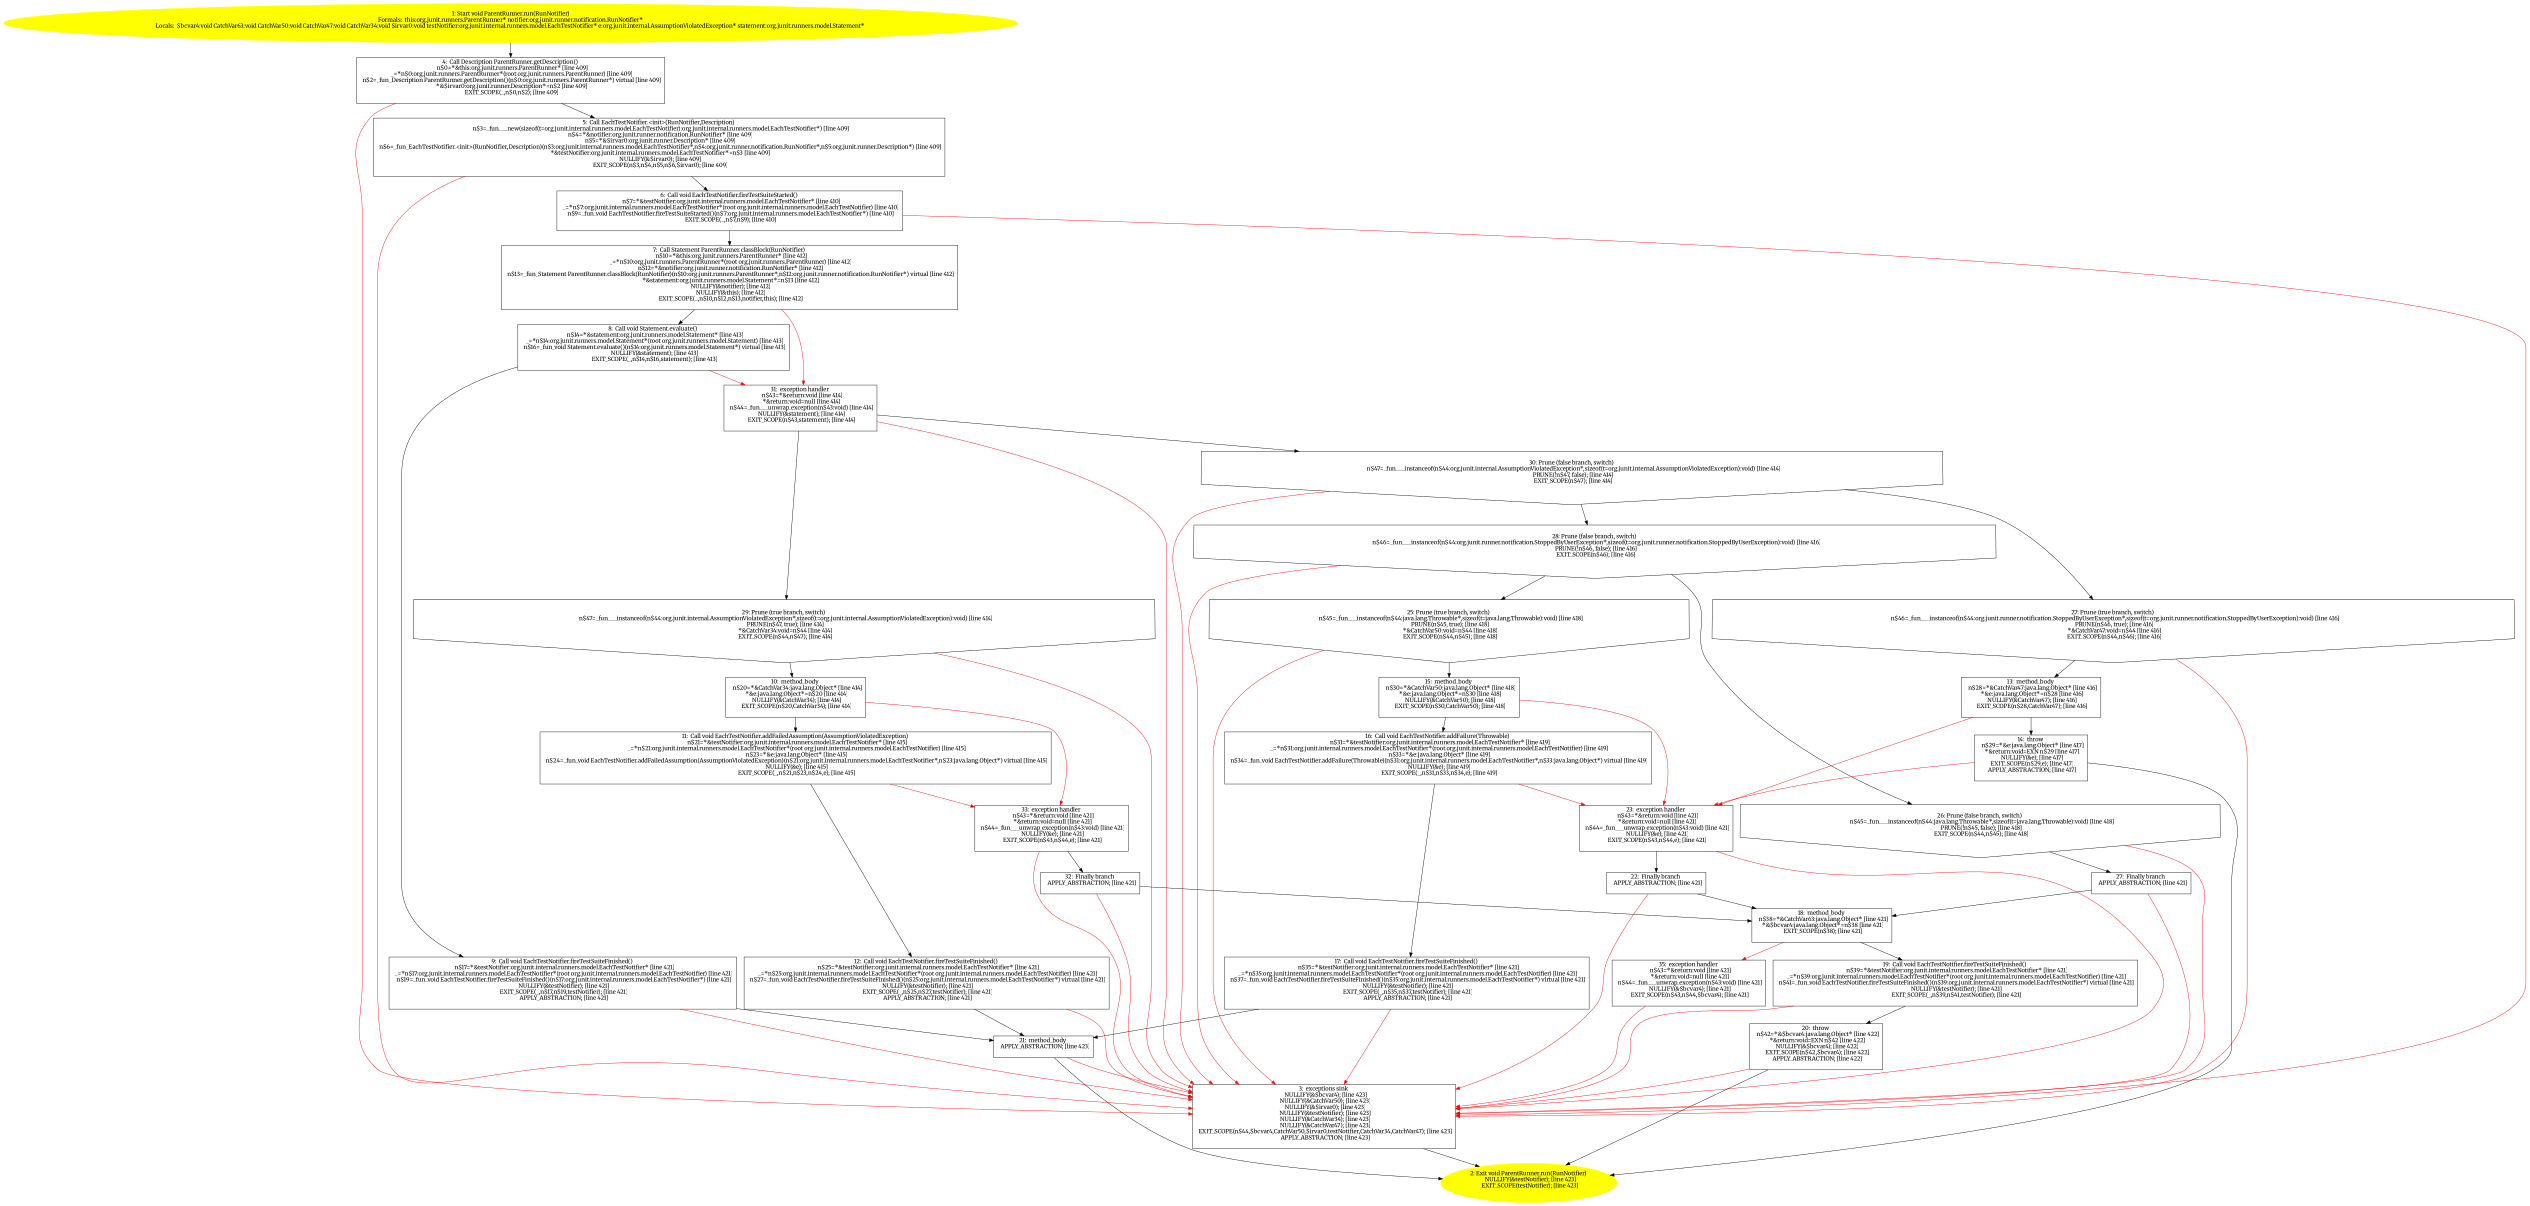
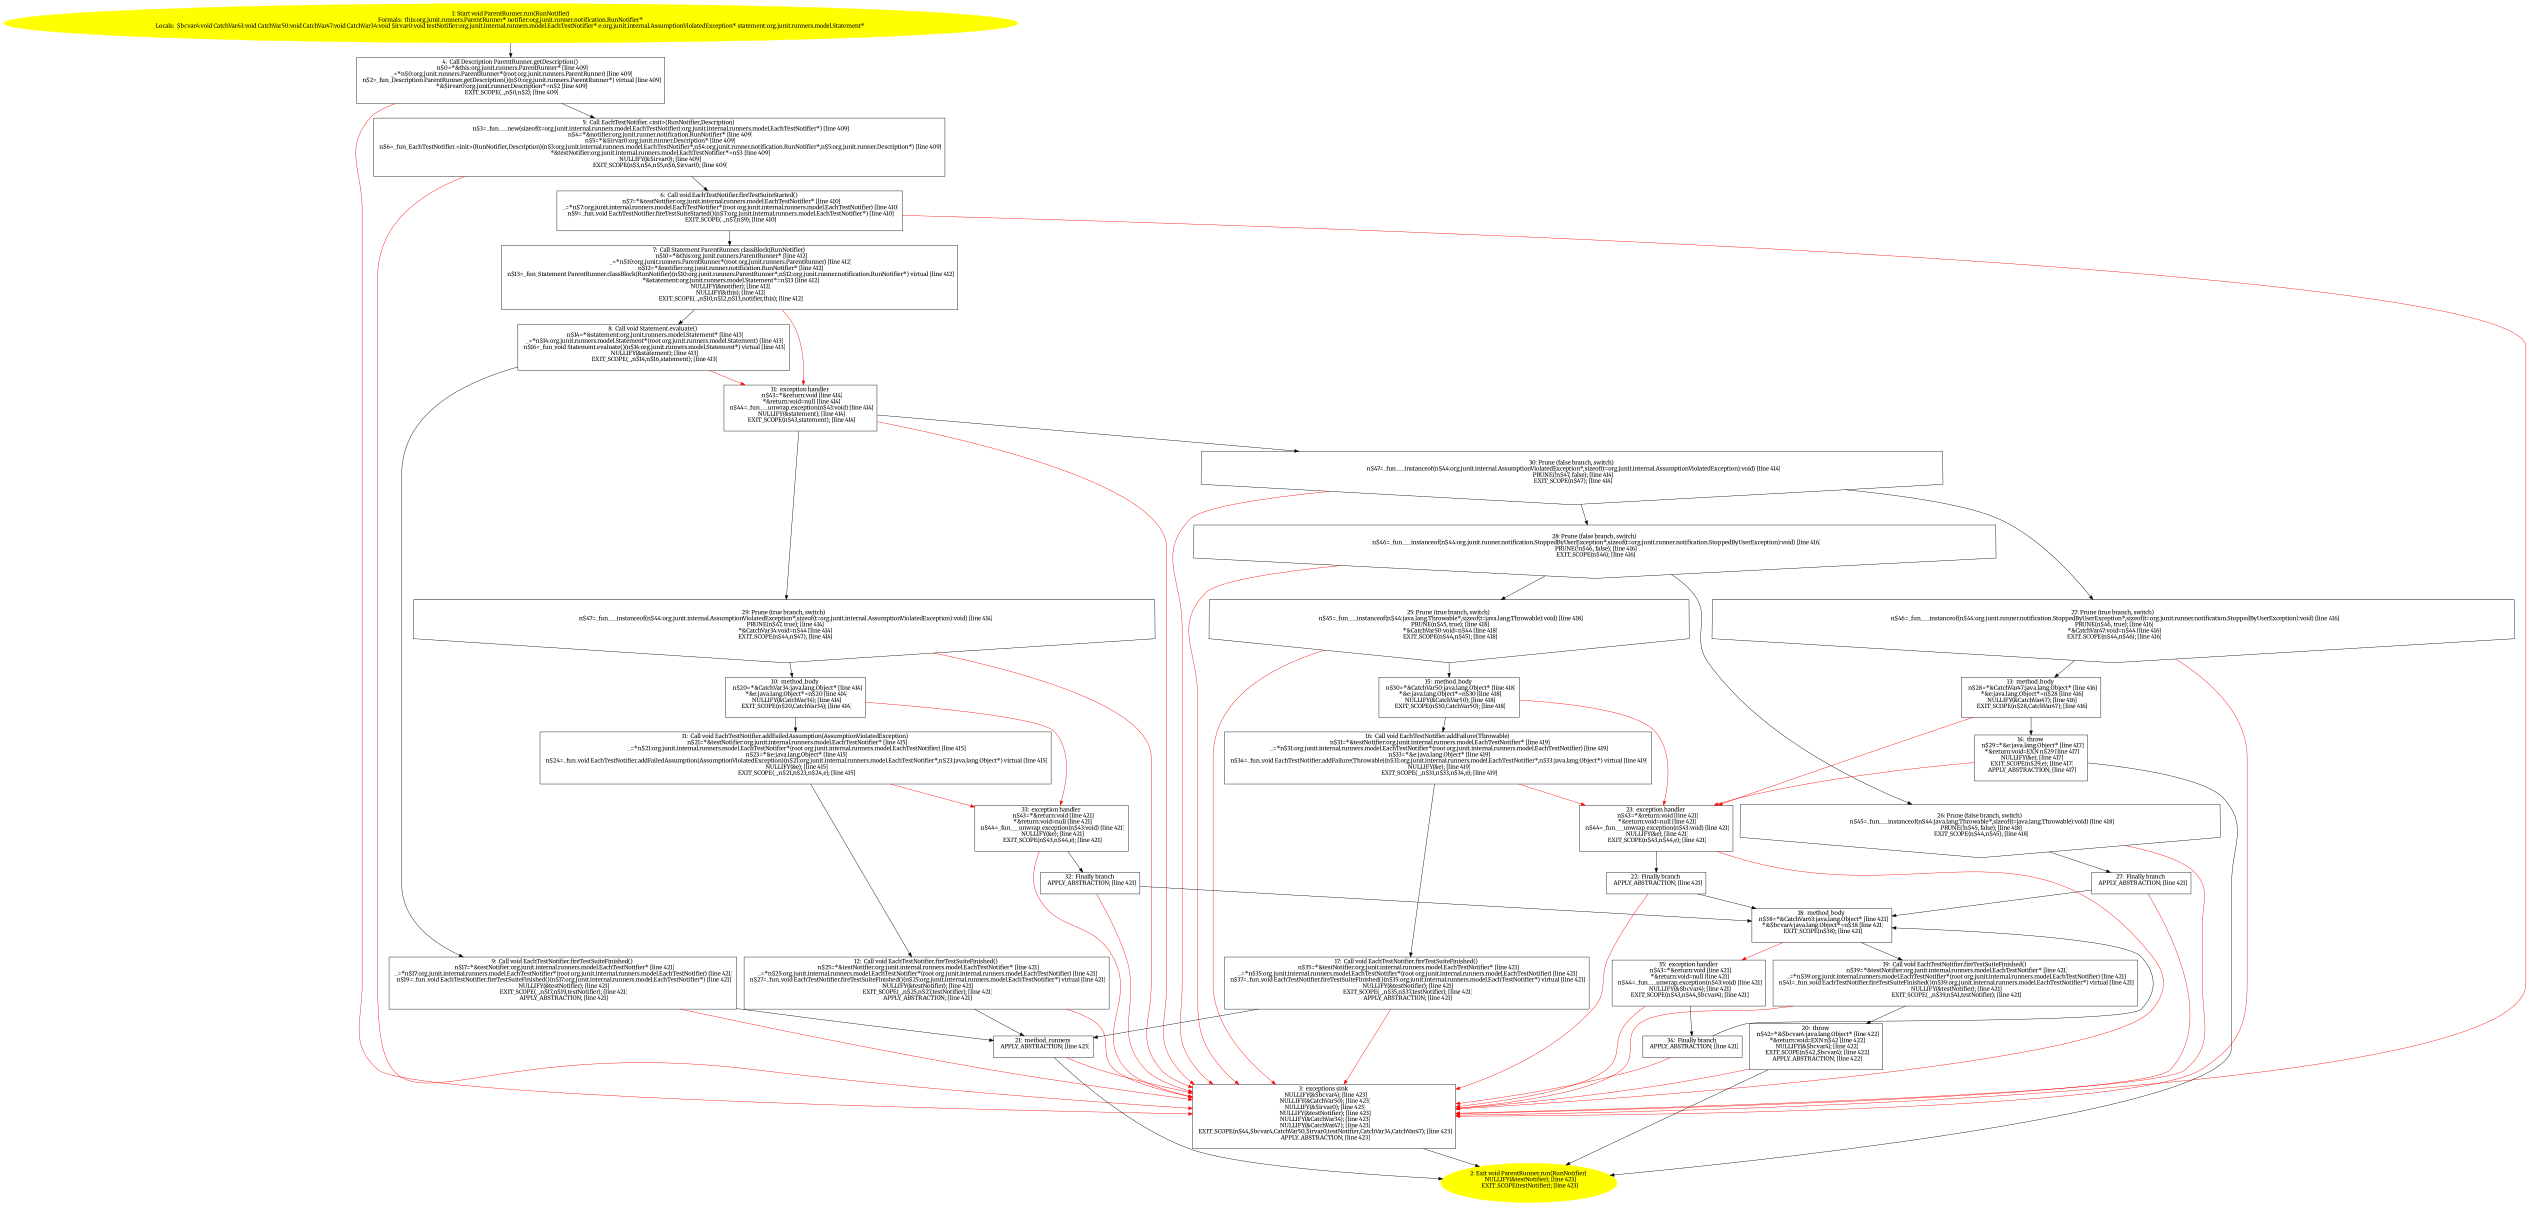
node "21:  method_body APPLY_ABSTRACTION; [line 423]": label "21:  method_body APPLY_ABSTRACTION; [line 423]" -> "21:  method_runners APPLY_ABSTRACTION; [line 423]"
node "34:  Finally branch APPLY_ABSTRACTION; [line 421]": added
